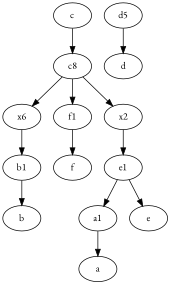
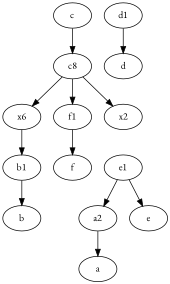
node "d5": label "d5" -> "d1"
edge "x2" -> "e1": removed
node "a1": label "a1" -> "a2"
